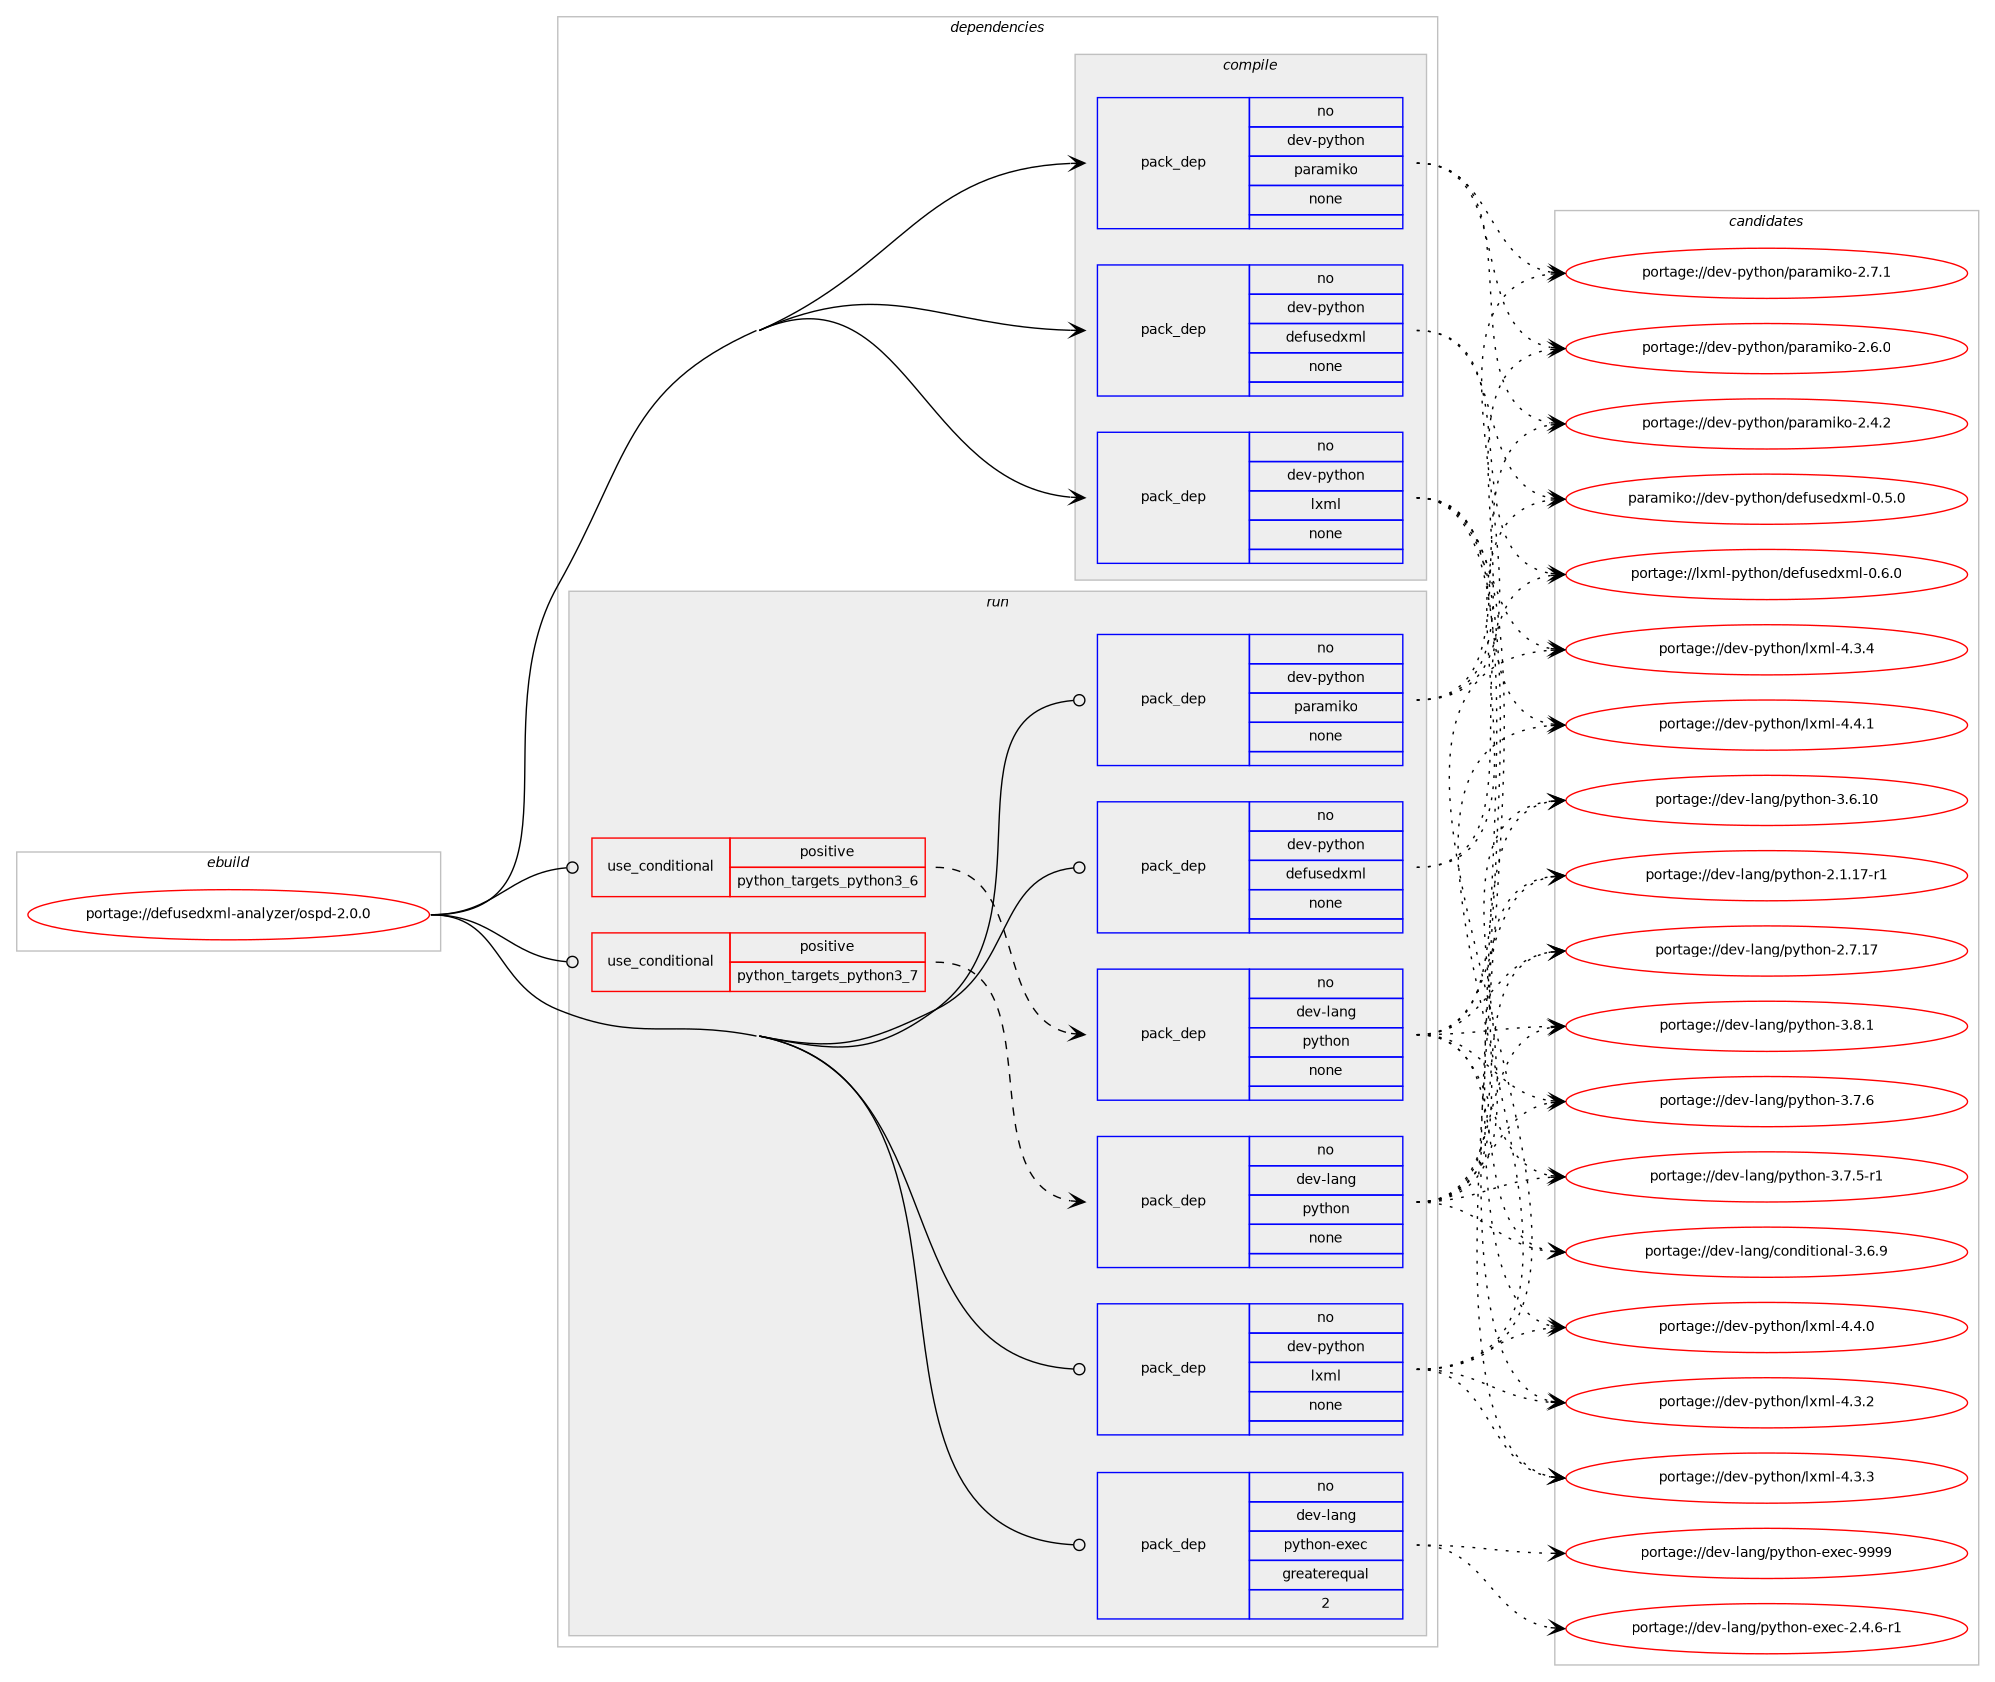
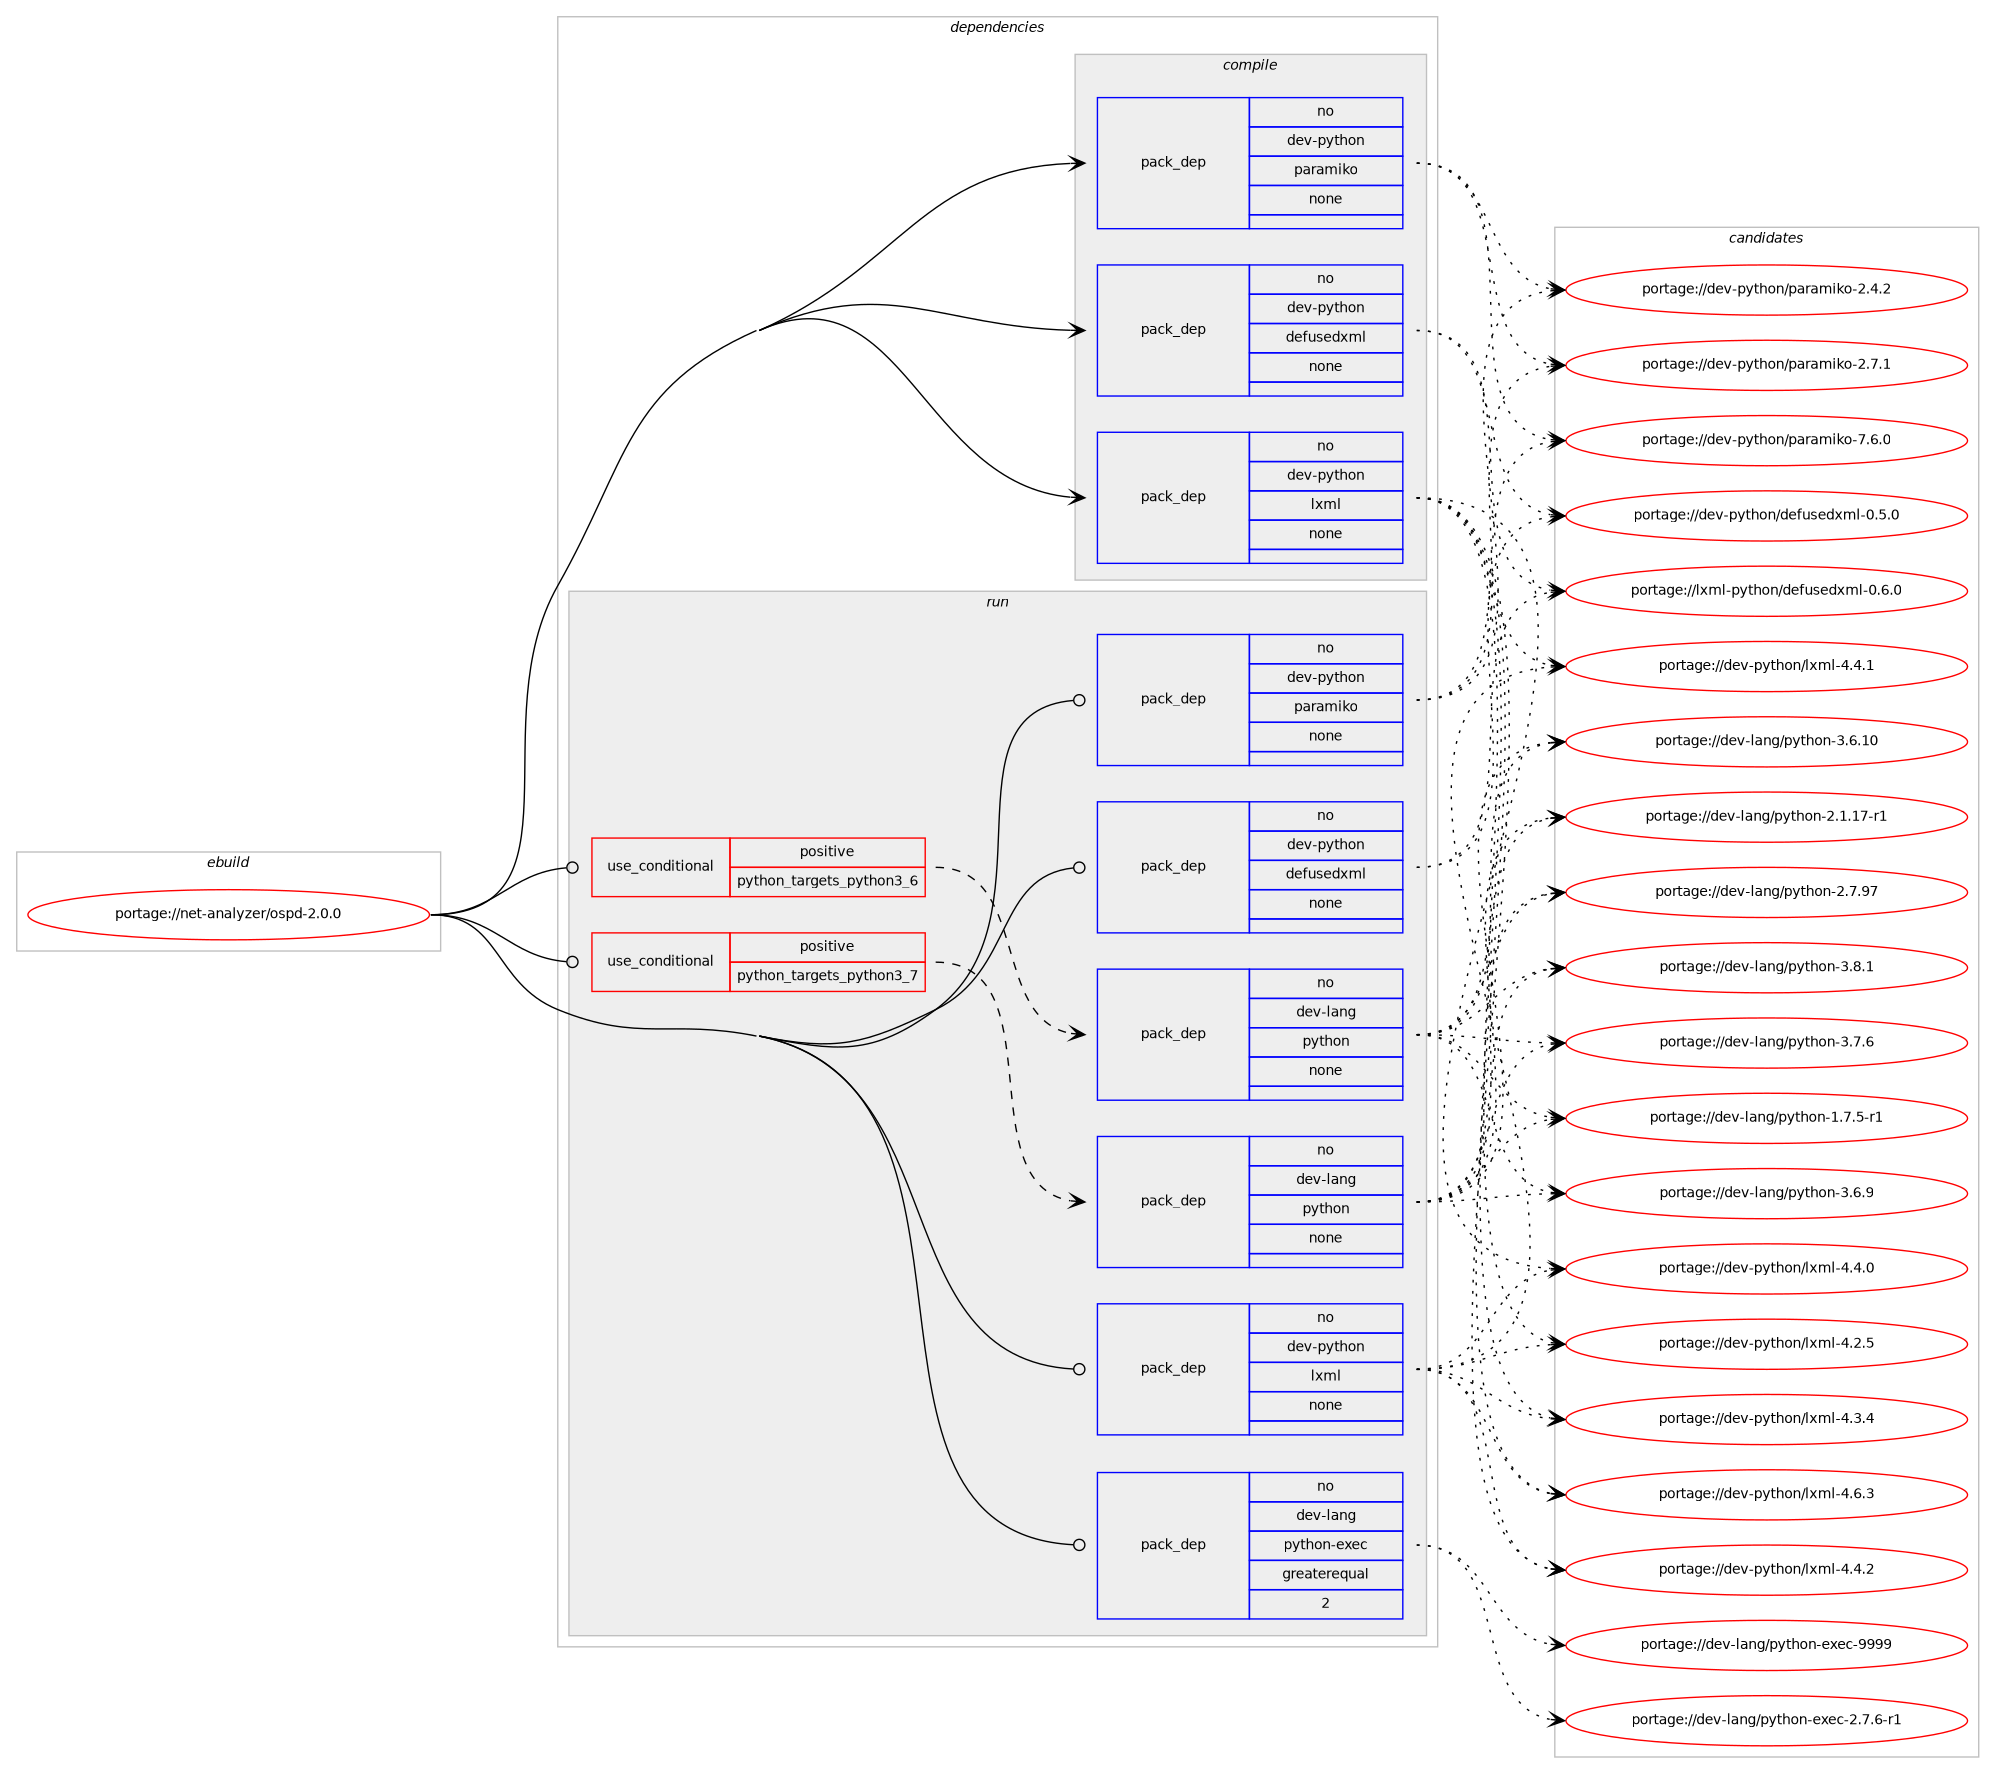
node "portage://dev-python/paramiko-2.6.0": label "portage://dev-python/paramiko-2.6.0" -> "portage://dev-python/paramiko-7.6.0"
node "paramiko://dev-python/defusedxml-0.5.0": label "paramiko://dev-python/defusedxml-0.5.0" -> "portage://dev-python/defusedxml-0.5.0"
node "portage://defusedxml-analyzer/ospd-2.0.0": label "portage://defusedxml-analyzer/ospd-2.0.0" -> "portage://net-analyzer/ospd-2.0.0"
node "portage://dev-lang/python-2.7.17": label "portage://dev-lang/python-2.7.17" -> "portage://dev-lang/python-2.7.97"
node "portage://dev-lang/python-3.7.5-r1": label "portage://dev-lang/python-3.7.5-r1" -> "portage://dev-lang/python-1.7.5-r1"
node "portage://dev-lang/conditional-3.6.9": label "portage://dev-lang/conditional-3.6.9" -> "portage://dev-lang/python-3.6.9"
node "portage://dev-python/lxml-4.2.5": added
node "portage://dev-python/lxml-4.3.2": label "portage://dev-python/lxml-4.3.2" -> "portage://dev-python/lxml-4.4.2"
node "portage://dev-python/lxml-4.3.3": label "portage://dev-python/lxml-4.3.3" -> "portage://dev-python/lxml-4.6.3"
node "portage://dev-lang/python-exec-2.4.6-r1": label "portage://dev-lang/python-exec-2.4.6-r1" -> "portage://dev-lang/python-exec-2.7.6-r1"
